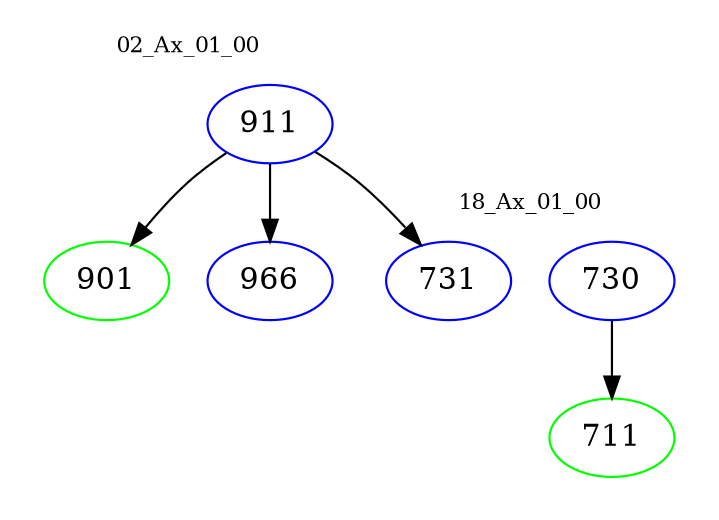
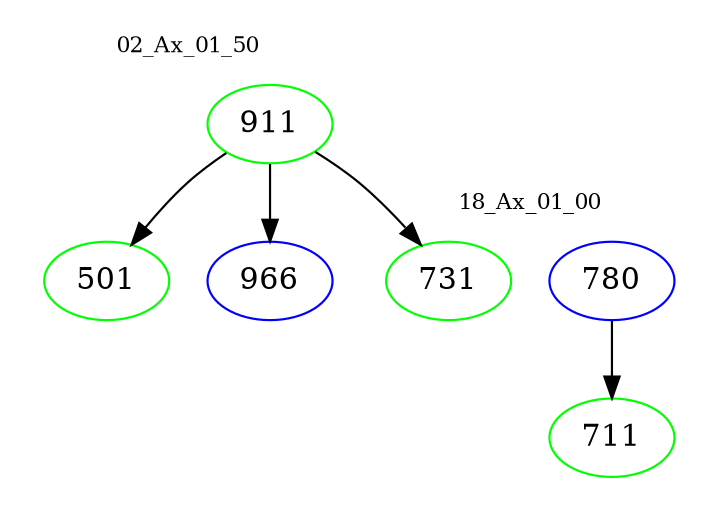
cluster "02_Ax_01_00": label "02_Ax_01_00" -> "02_Ax_01_50"
node "911": color blue -> green
node "901": label "901" -> "501"
node "731": color blue -> green
node "730": label "730" -> "780"
